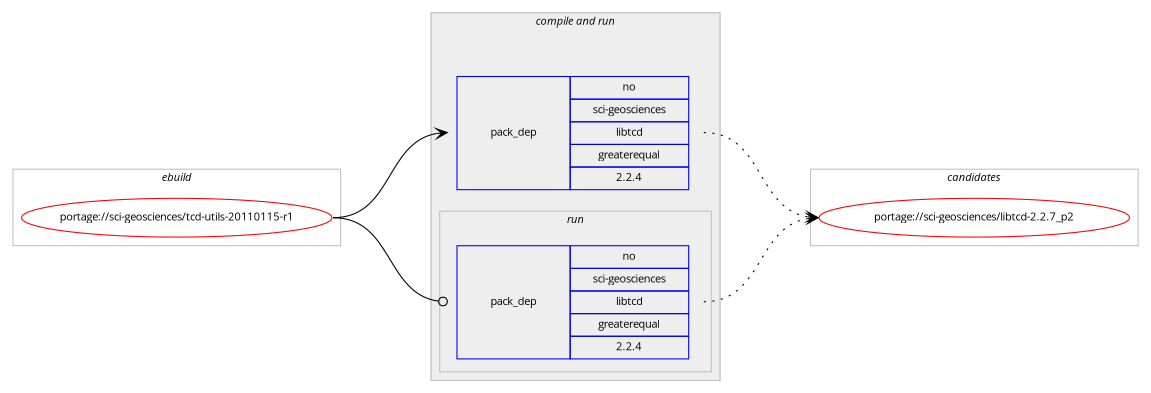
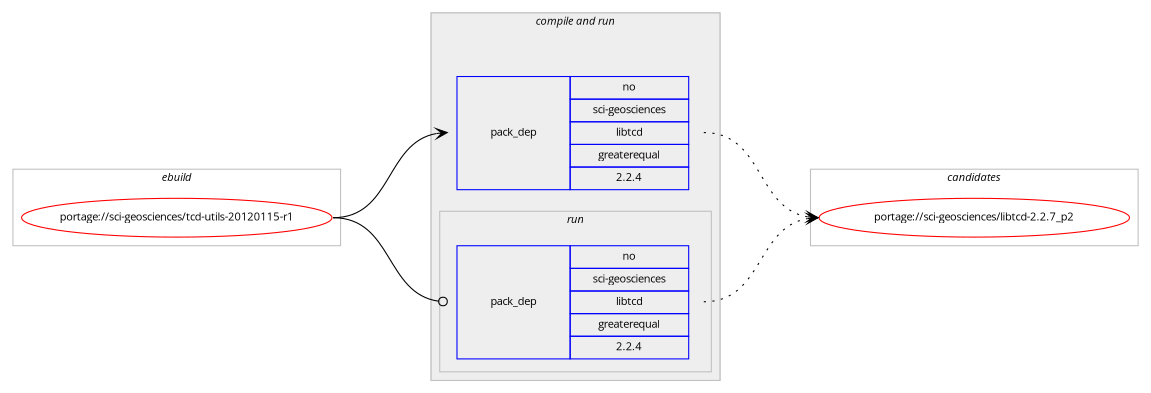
node "portage://sci-geosciences/tcd-utils-20110115-r1": label "portage://sci-geosciences/tcd-utils-20110115-r1" -> "portage://sci-geosciences/tcd-utils-20120115-r1"
